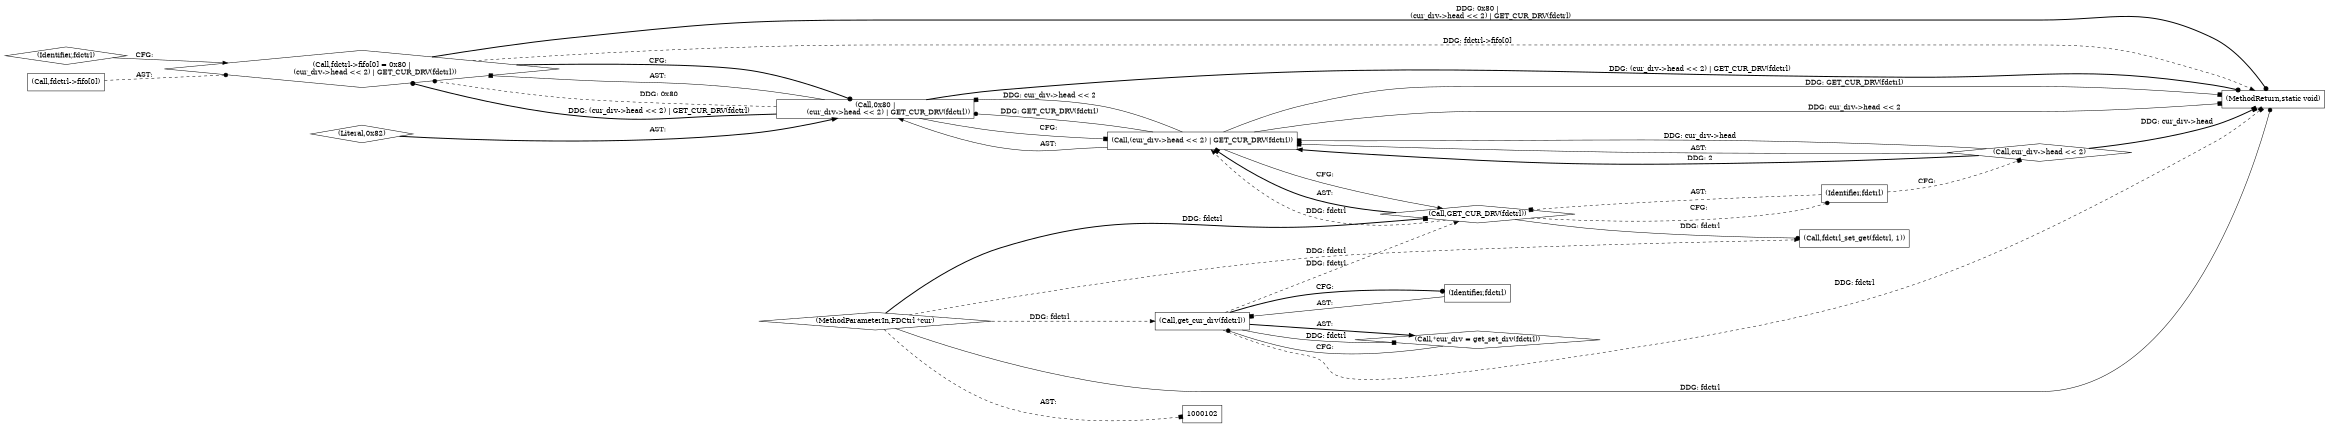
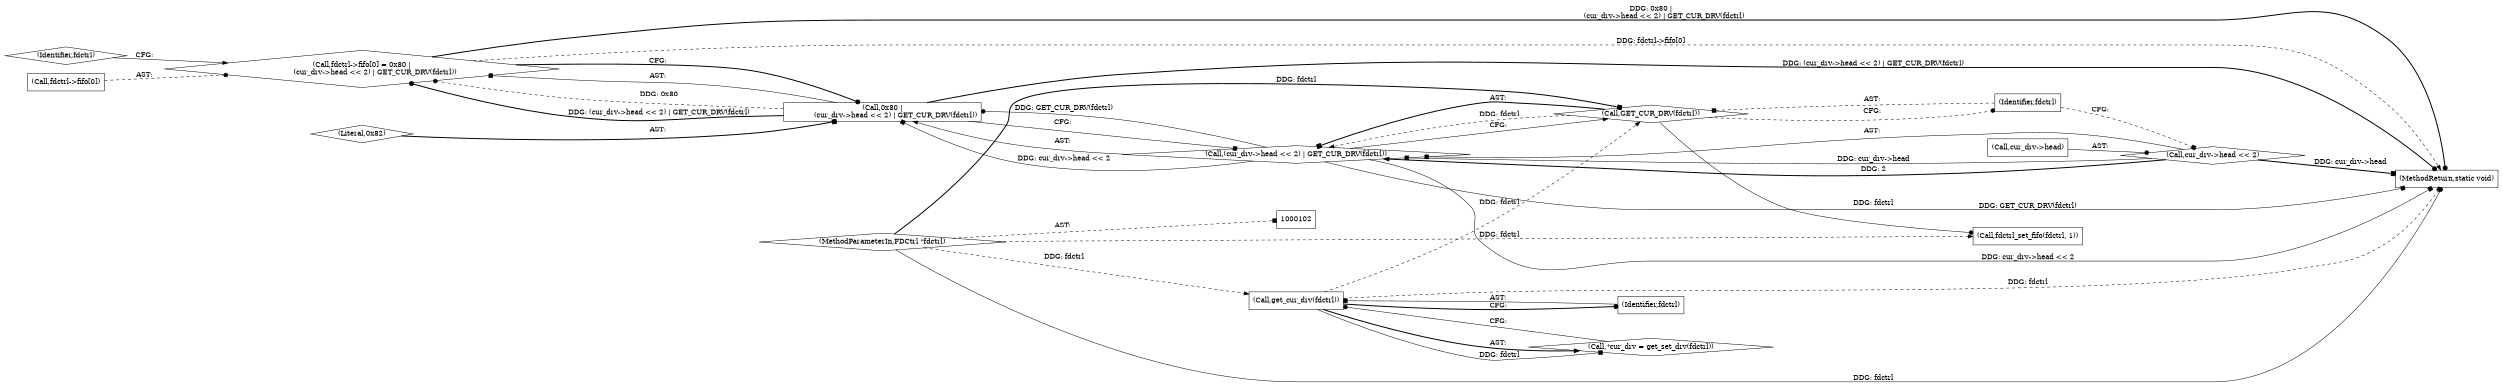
edge "(Literal,0x82)" -> "(Call,0x80 | (cur_drv->head << 2) | GET_CUR_DRV(fdctrl))": arrowhead normal -> box
node "(Call,(cur_drv->head << 2) | GET_CUR_DRV(fdctrl))": shape box -> diamond
node "(Call,cur_drv->head)": added
node "(Call,fdctrl_set_get(fdctrl, 1))": label "(Call,fdctrl_set_get(fdctrl, 1))" -> "(Call,fdctrl_set_fifo(fdctrl, 1))"
node "(MethodParameterIn,FDCtrl *cur)": label "(MethodParameterIn,FDCtrl *cur)" -> "(MethodParameterIn,FDCtrl *fdctrl)"
